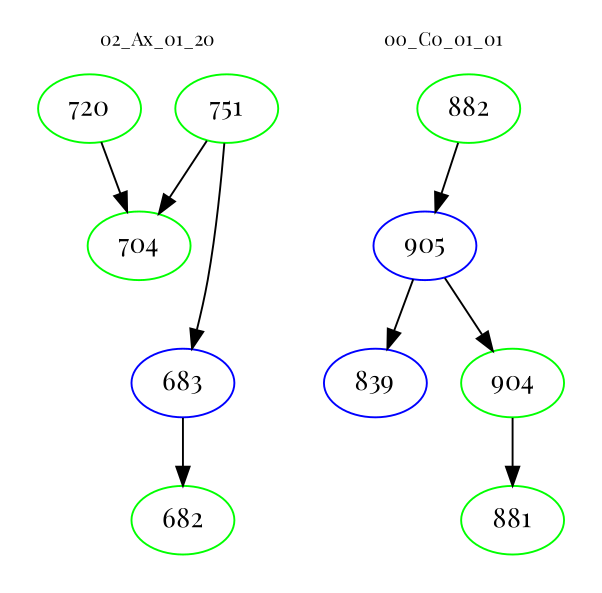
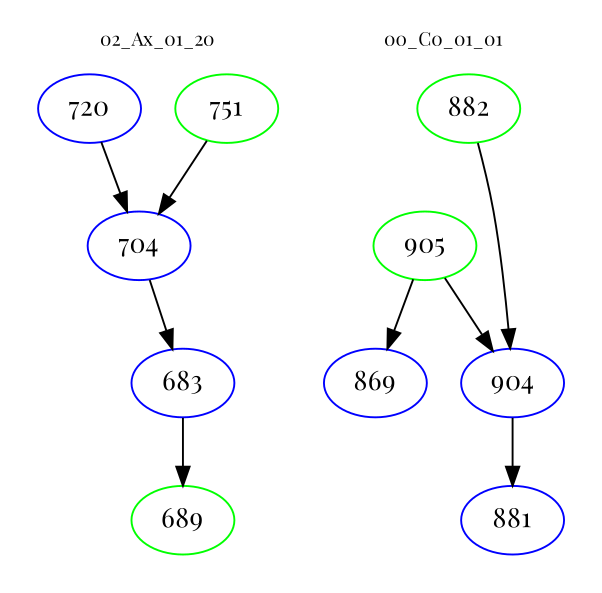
node "720": color green -> blue
edge "882" -> "905": now "882" -> "904"
edge "751" -> "683": now "704" -> "683"
node "704": color green -> blue
node "905": color blue -> green
node "839": label "839" -> "869"
node "904": color green -> blue
node "682": label "682" -> "689"
node "881": color green -> blue
